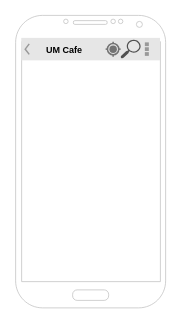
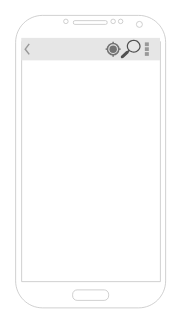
node "UM Cafe": removed
